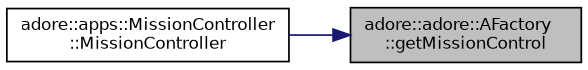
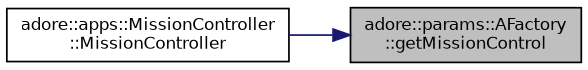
node "adore::adore::AFactory ::getMissionControl": label "adore::adore::AFactory ::getMissionControl" -> "adore::params::AFactory ::getMissionControl"
